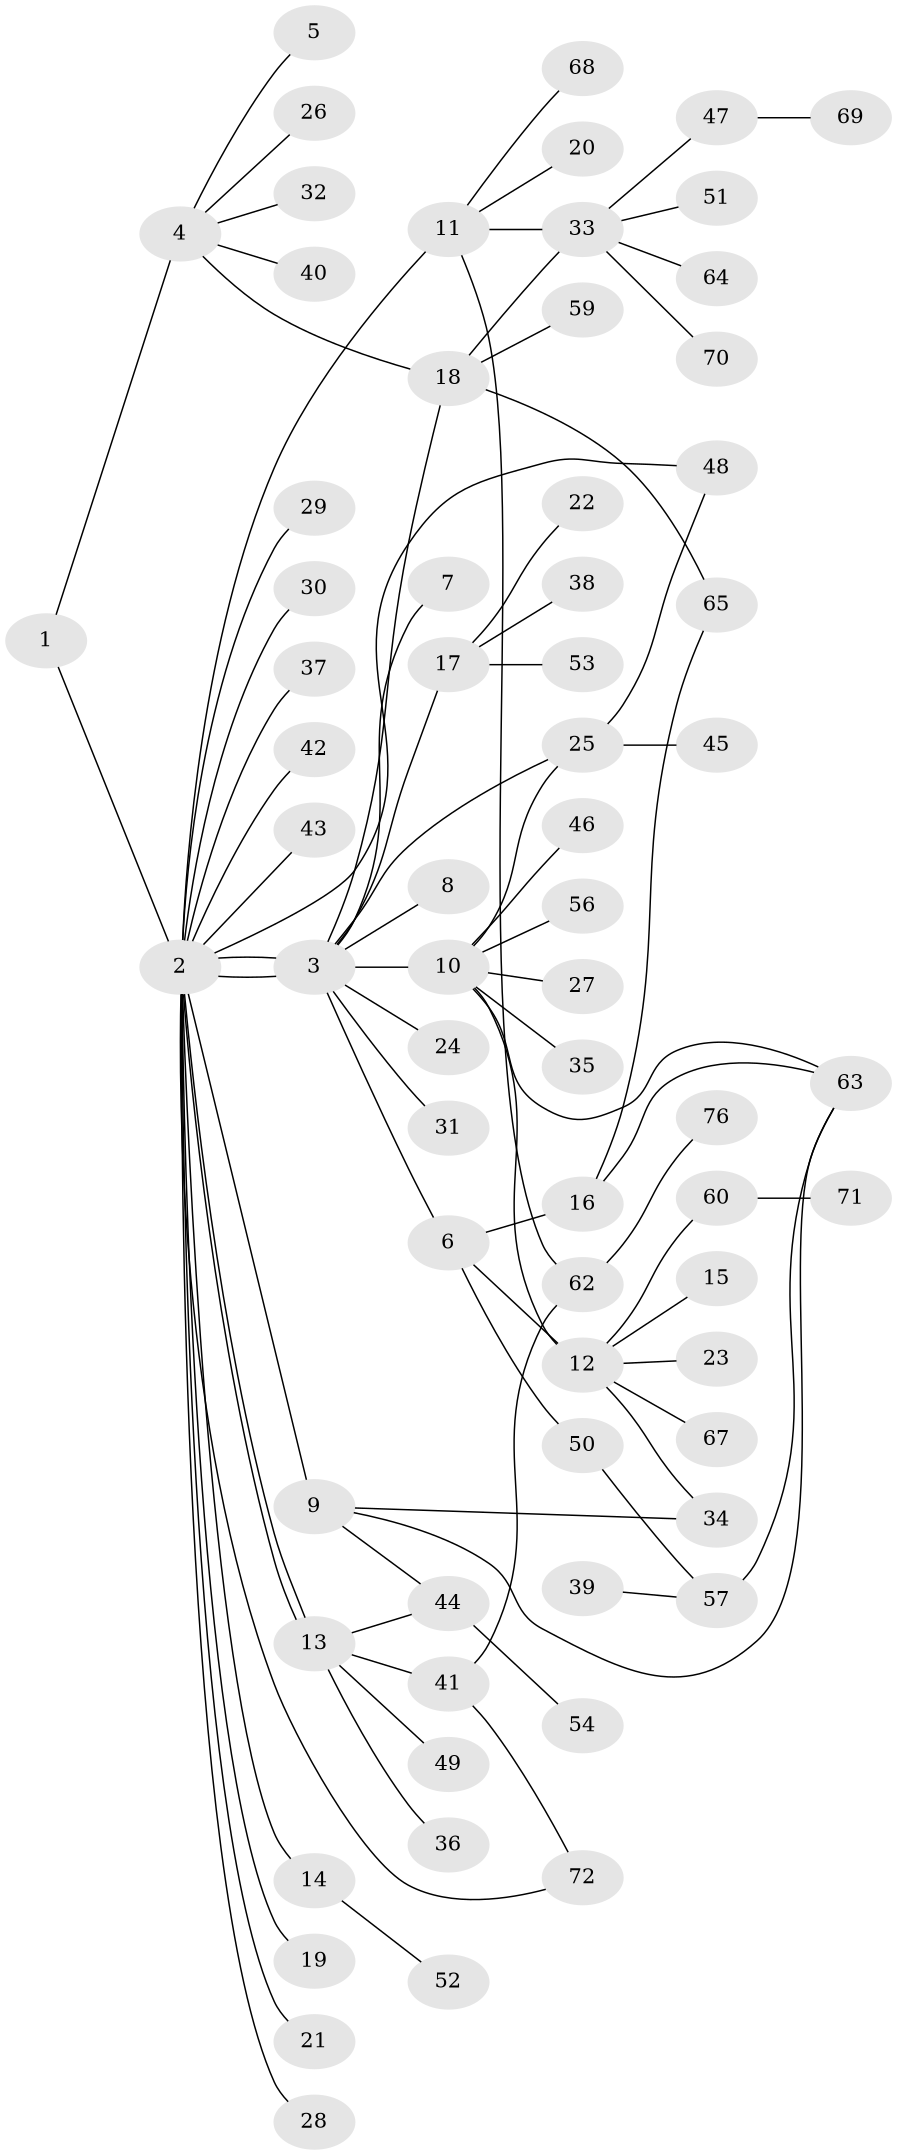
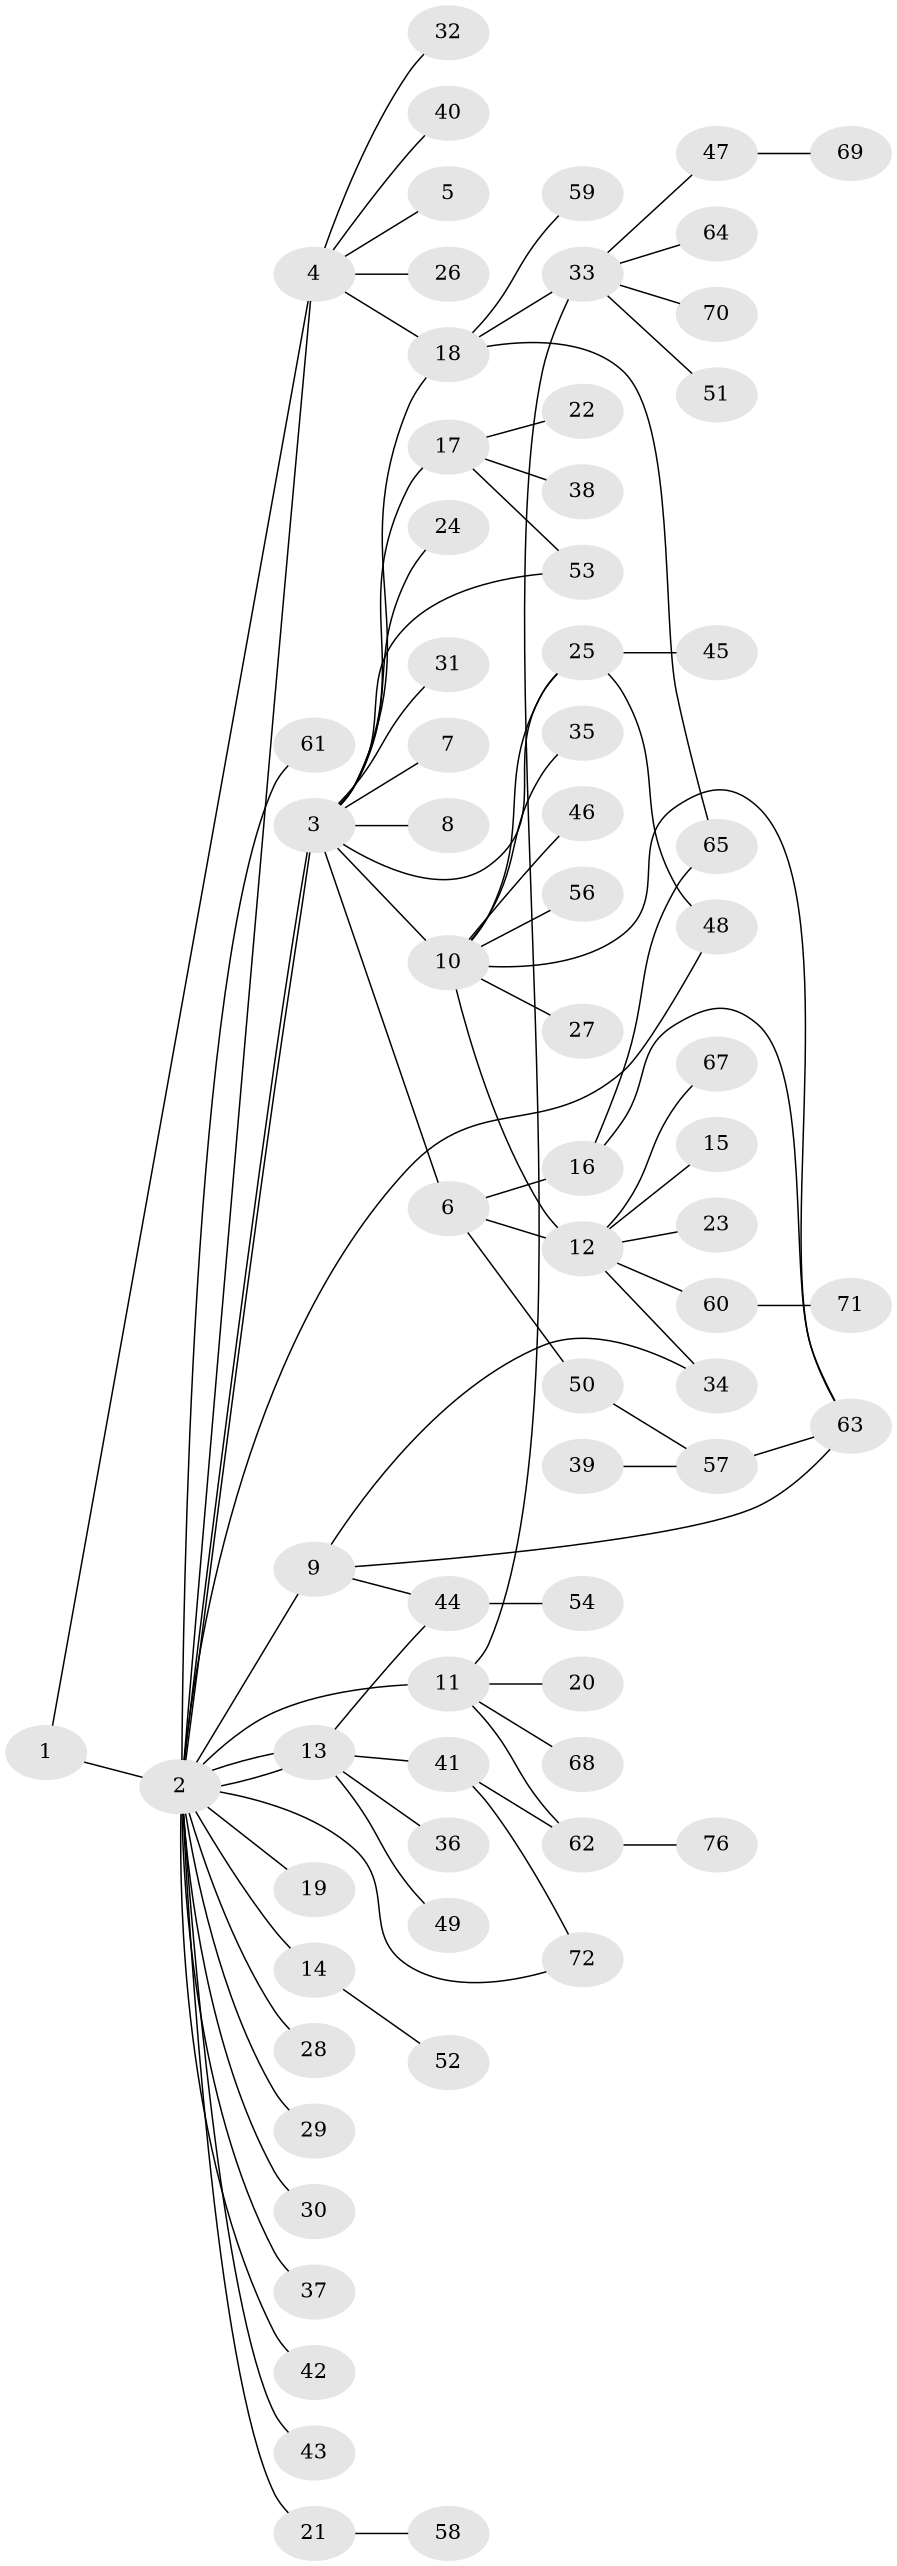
edge "53" -- "3": added
node "61": added
edge "4" -- "2": added
node "58": added
